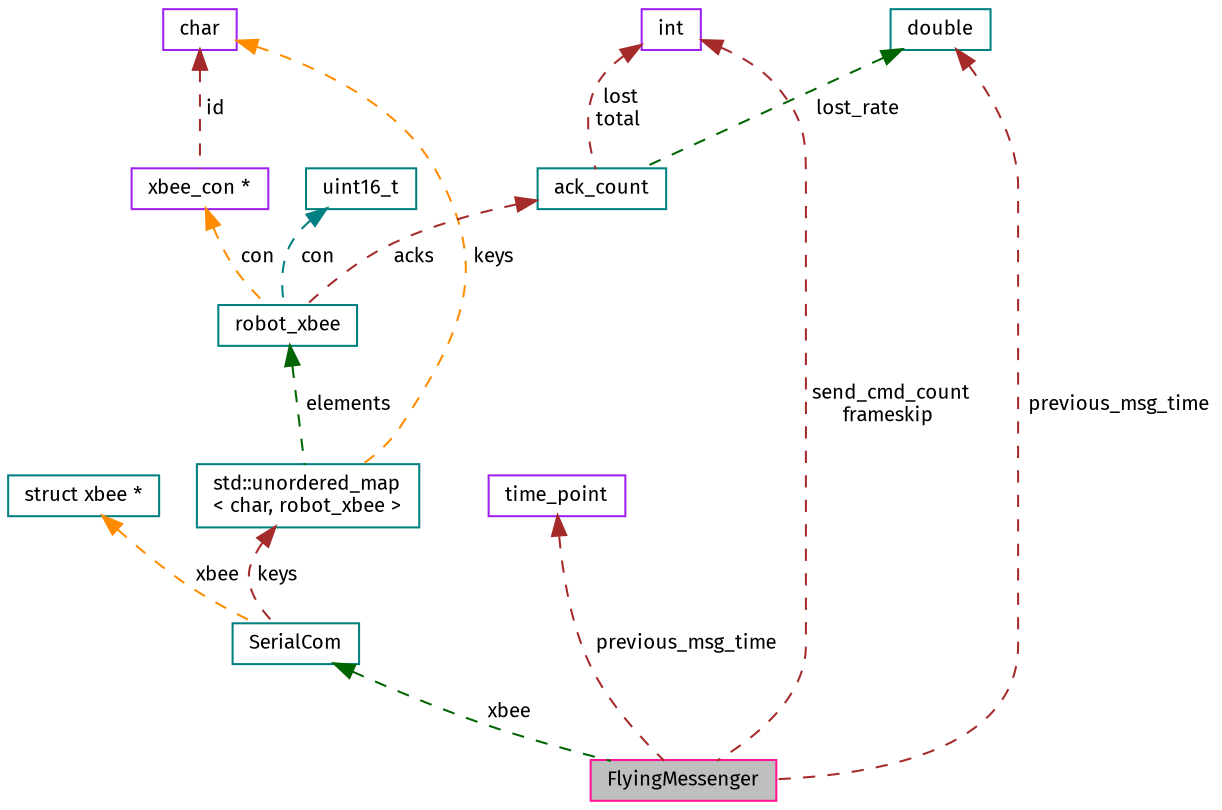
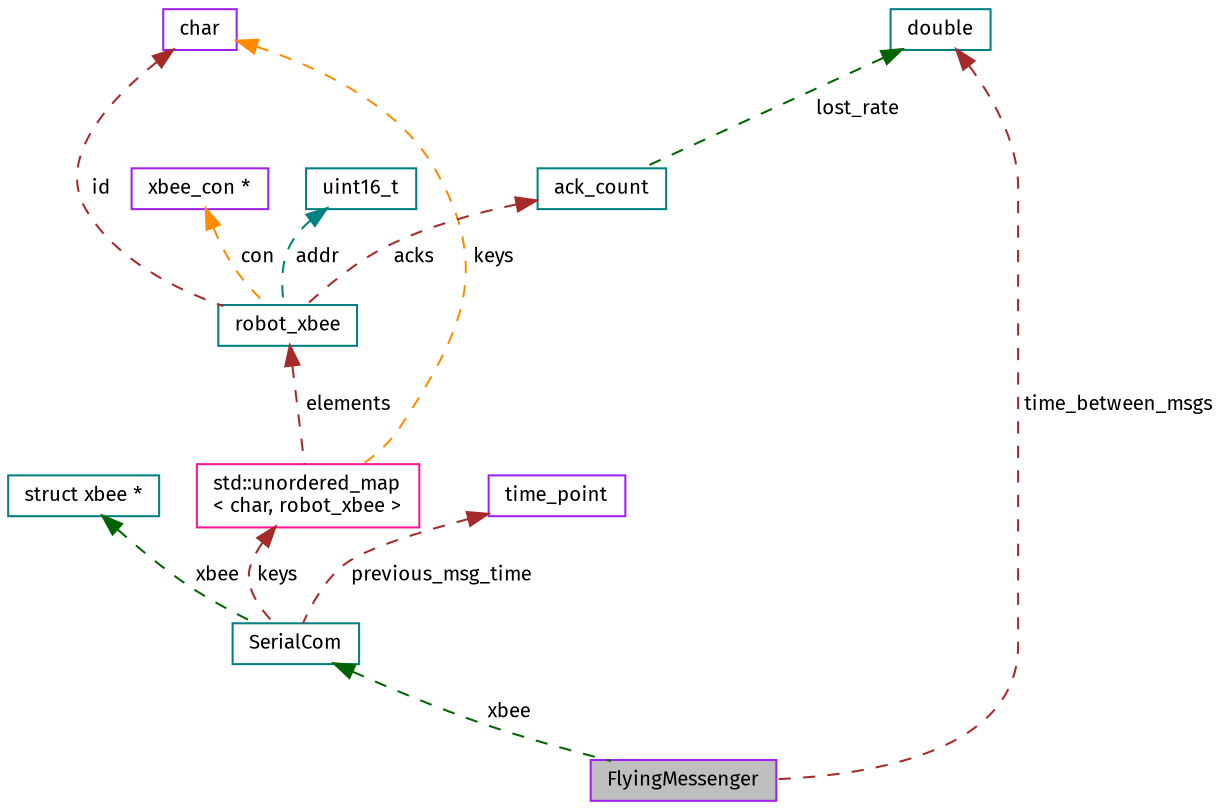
node "int": removed
edge "xbee_con *" -> "char": now "robot_xbee" -> "char"
edge "robot_xbee" -> "uint16_t": label " con" -> " addr"
edge "FlyingMessenger" -> "double": label " previous_msg_time" -> " time_between_msgs"
edge "std::unordered_map < char, robot_xbee >" -> "robot_xbee": color darkgreen -> brown
node "std::unordered_map < char, robot_xbee >": color teal -> deeppink
edge "SerialCom" -> "struct xbee *": color darkorange -> darkgreen
edge "FlyingMessenger" -> "time_point": now "SerialCom" -> "time_point"
node "FlyingMessenger": color deeppink -> purple
